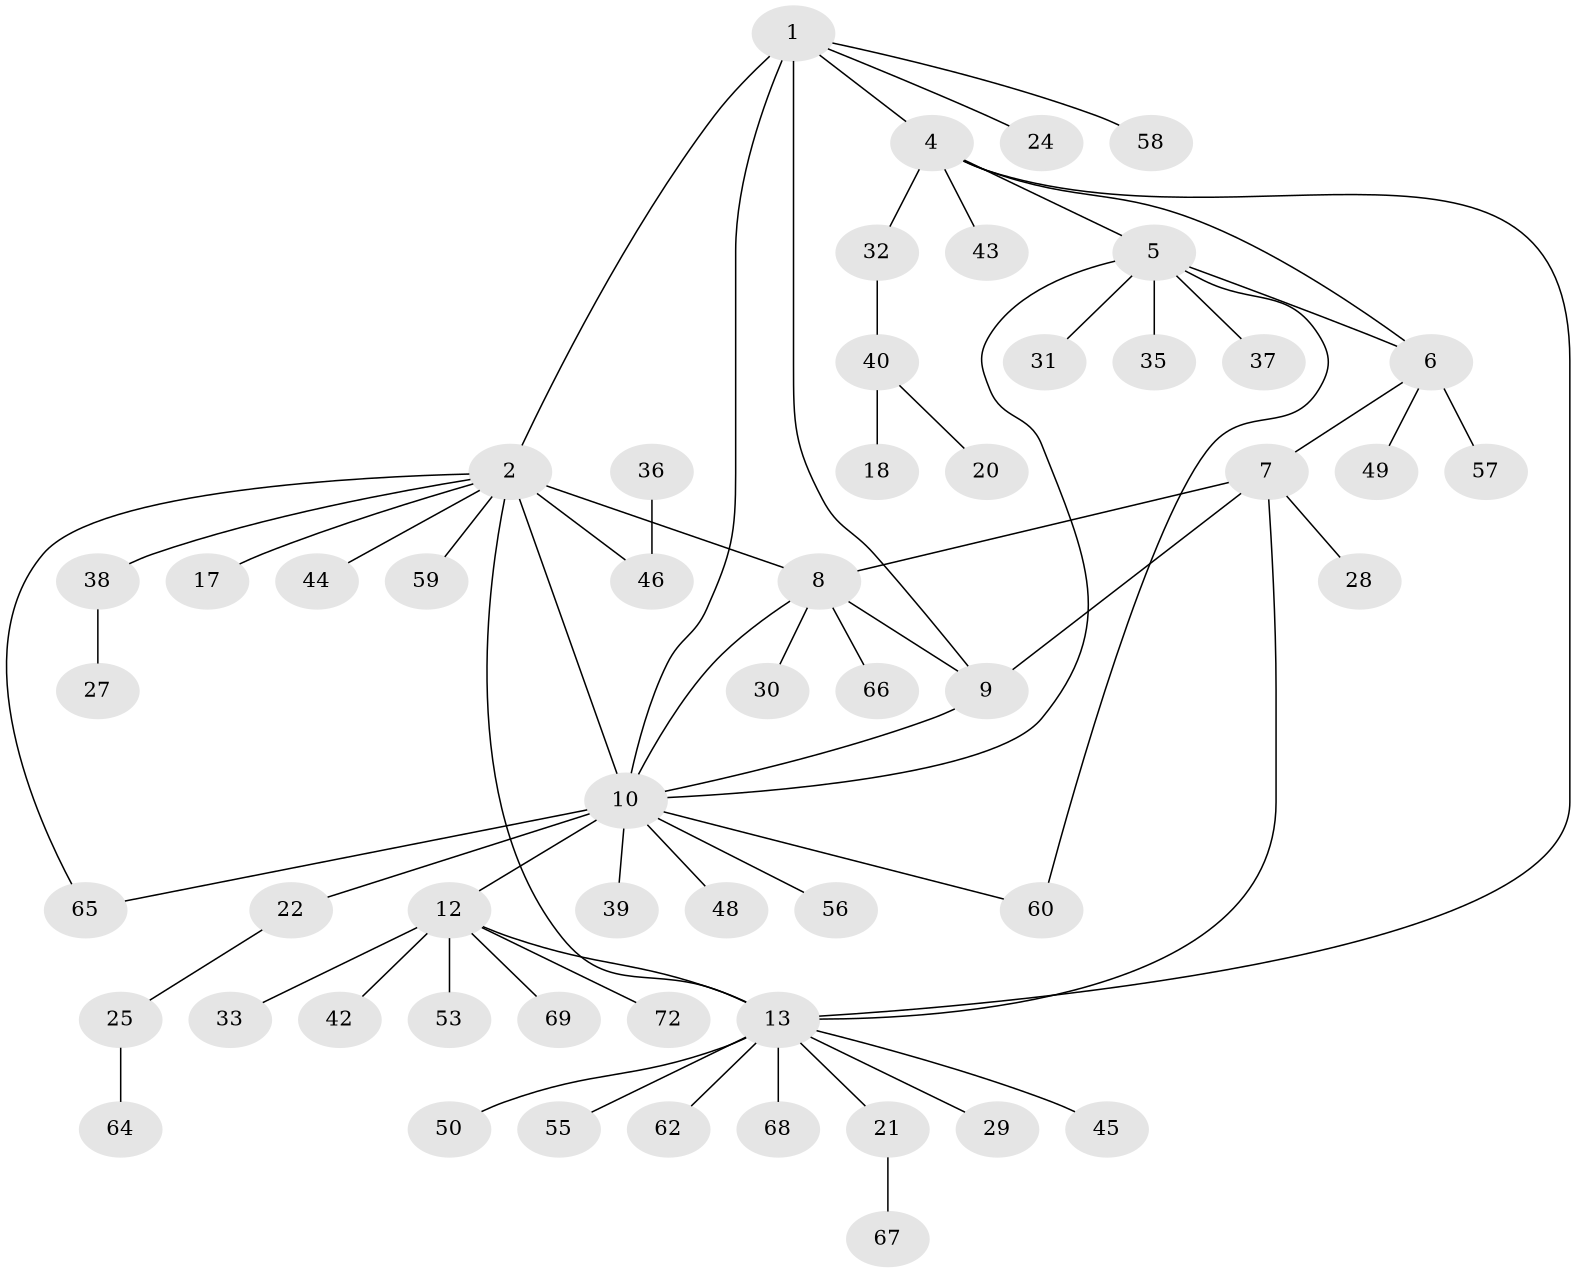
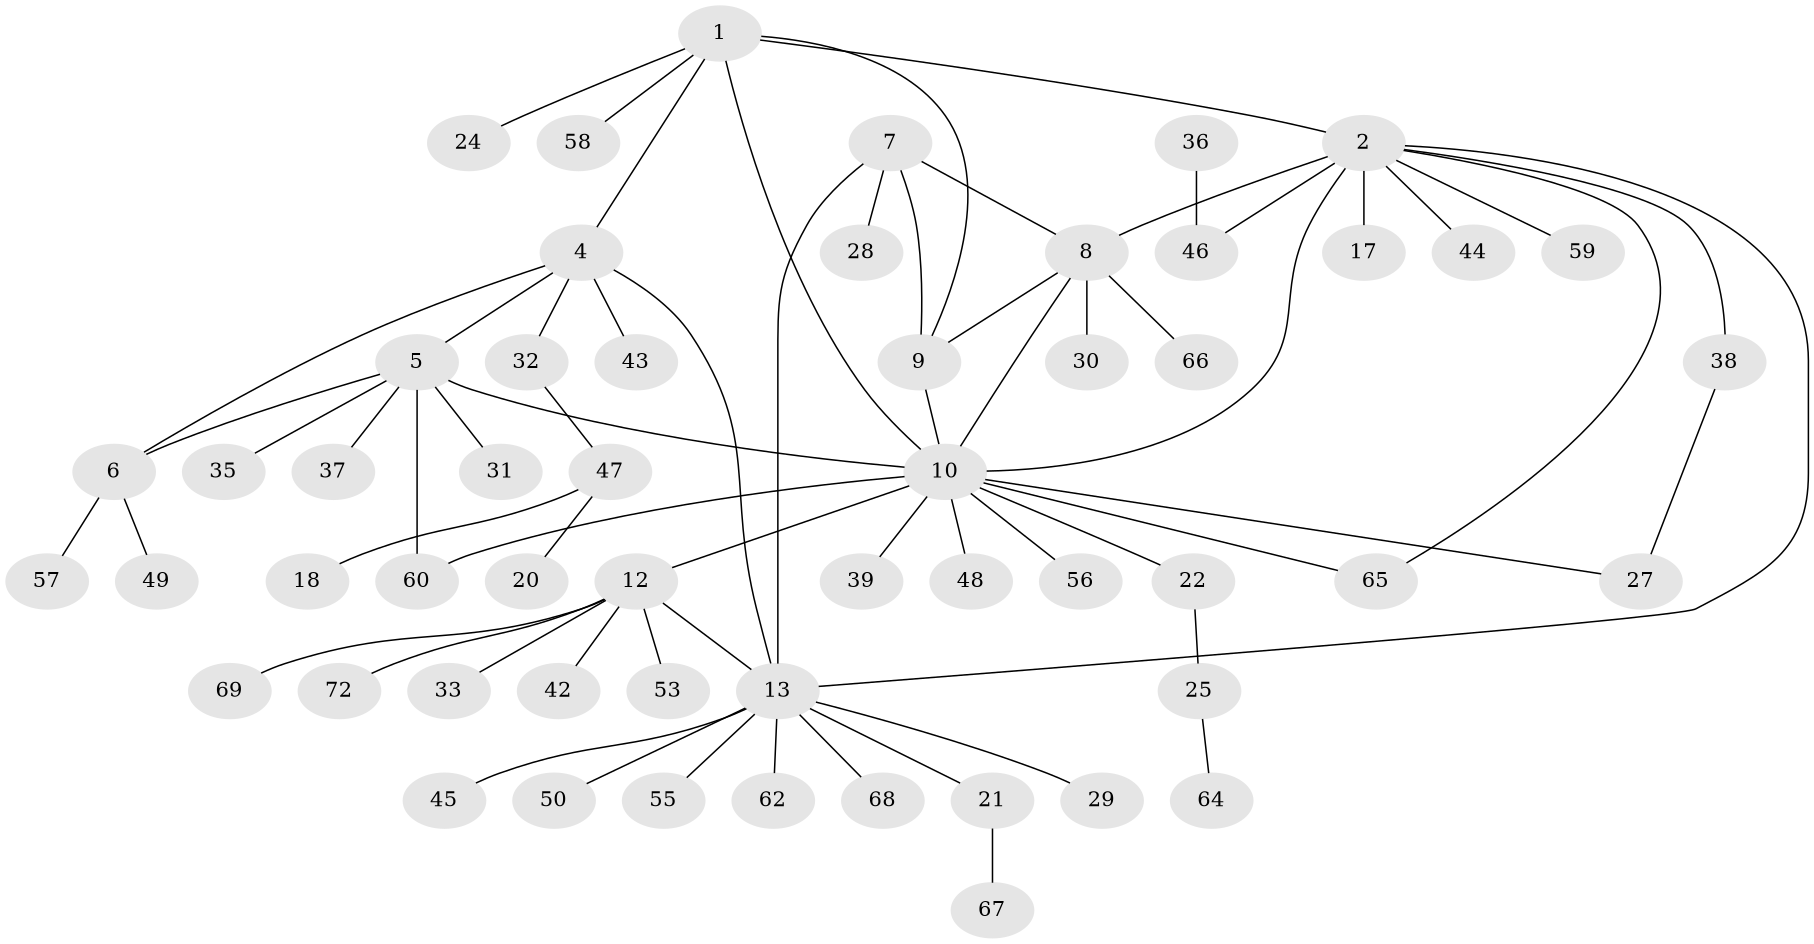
node "40": label "40" -> "47"
edge "6" -- "7": removed
edge "10" -- "27": added
